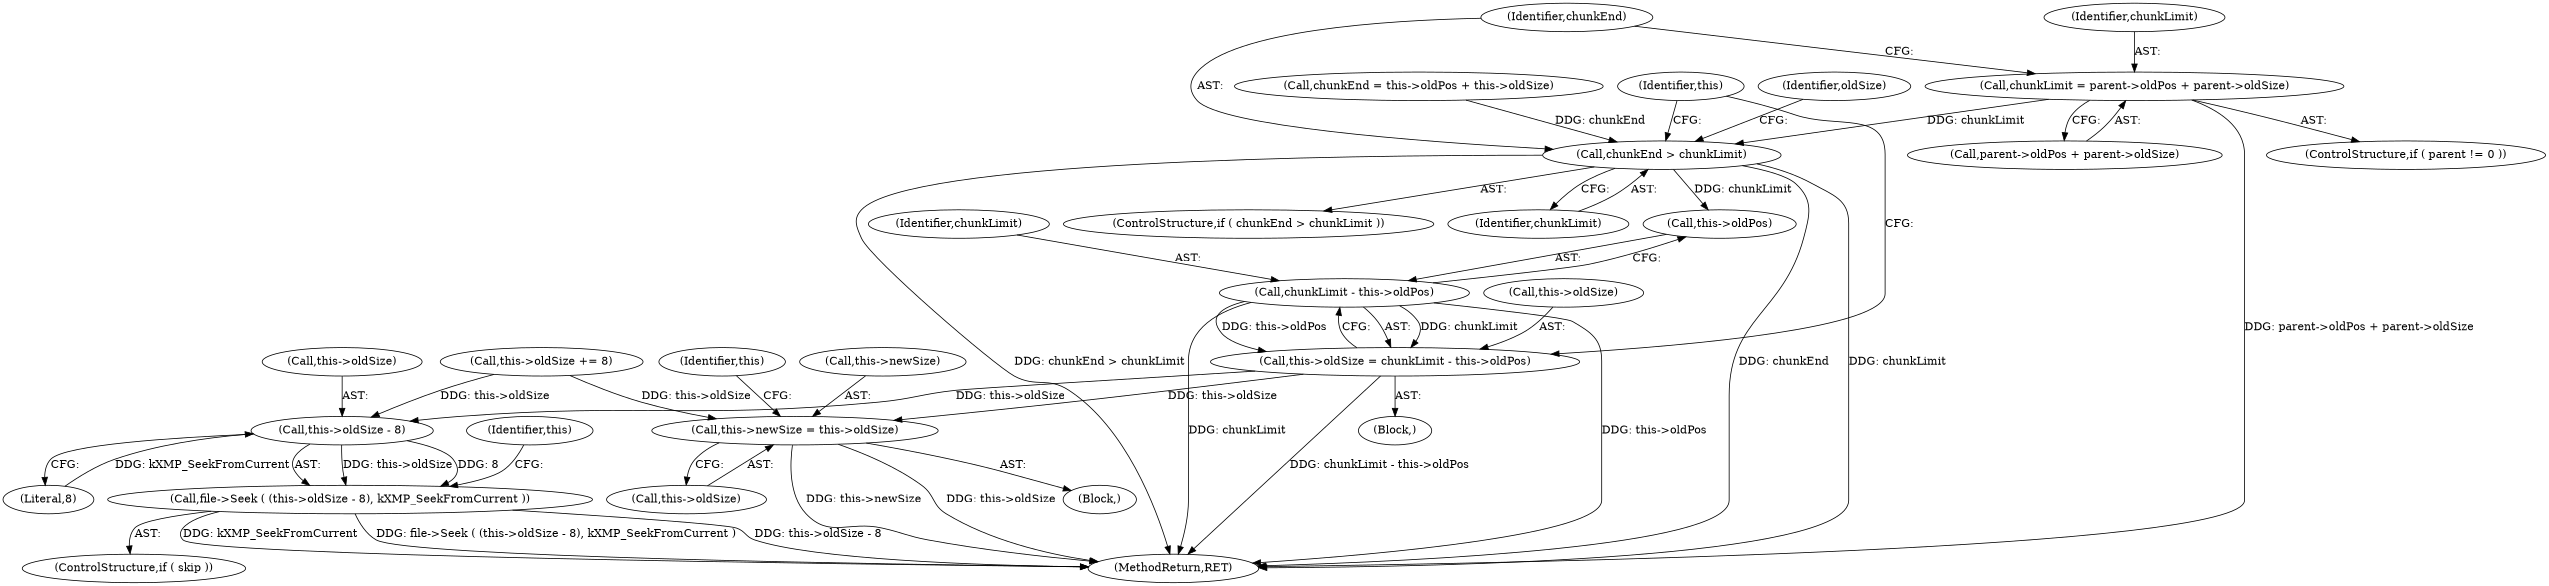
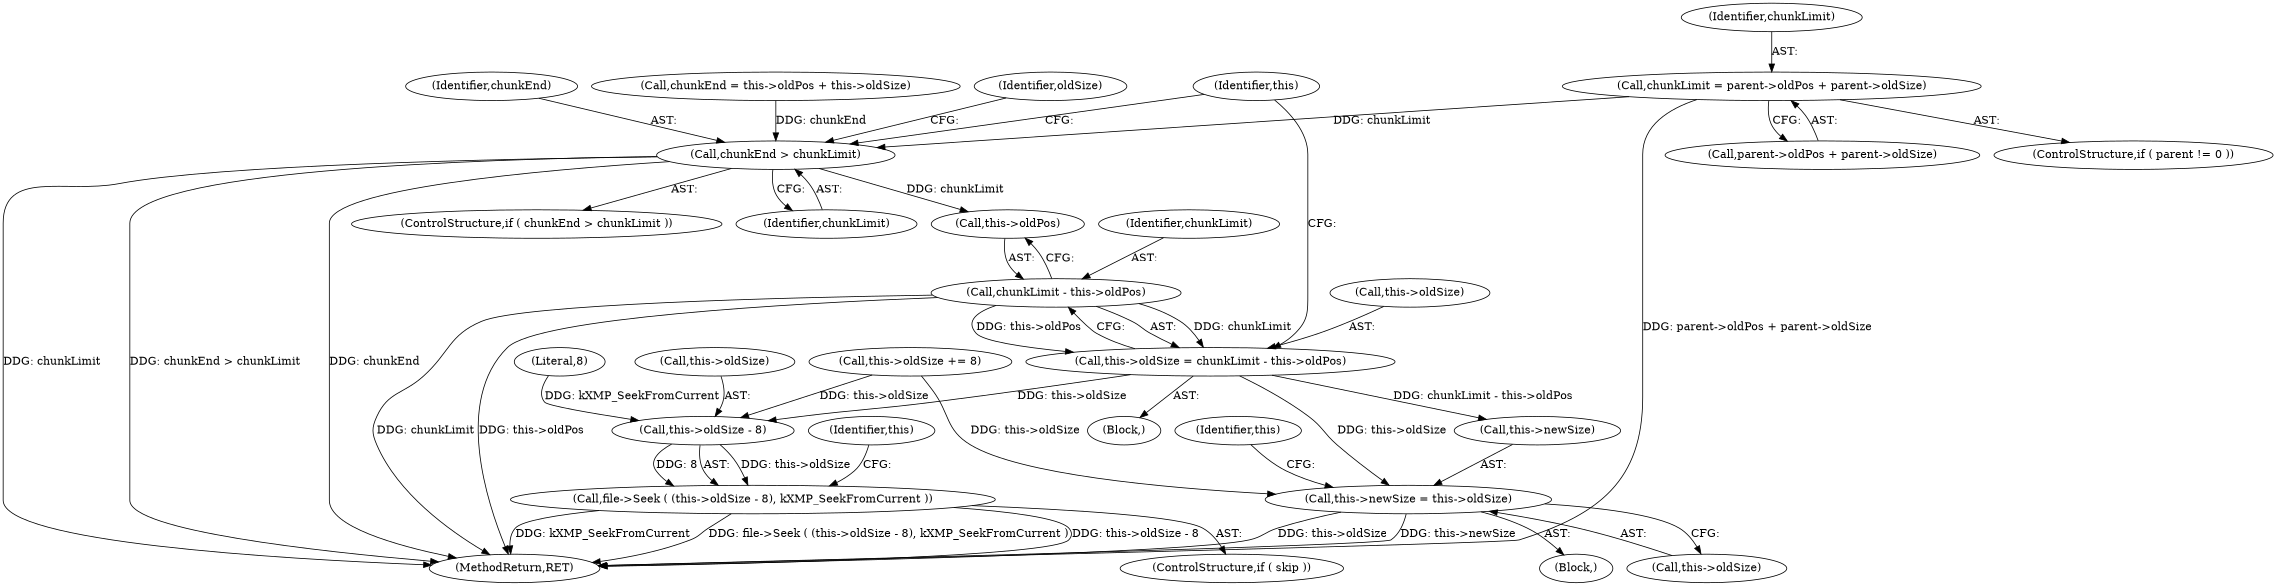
edge "(Identifier,chunkEnd)" -> "(Call,chunkLimit = parent->oldPos + parent->oldSize)": removed, label "CFG:"
edge "(Call,this->oldSize - 8)" -> "(Literal,8)": removed, label "CFG:"
edge "(Call,this->oldSize = chunkLimit - this->oldPos)" -> "(MethodReturn,RET)": now "(Call,this->oldSize = chunkLimit - this->oldPos)" -> "(Call,this->newSize)"
